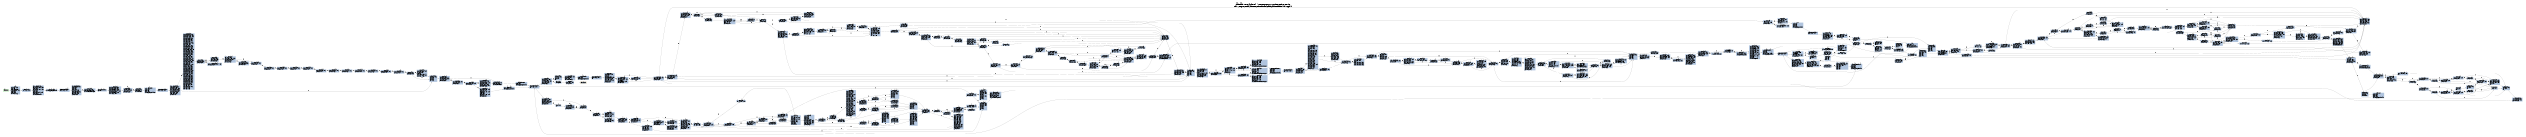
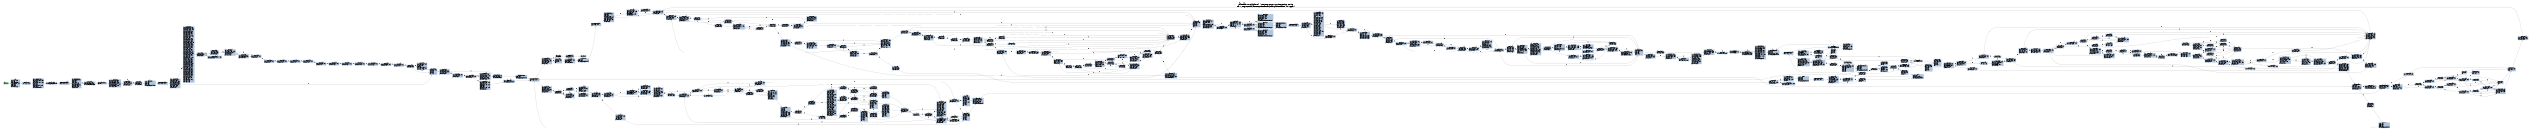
node "0x080a1e8e nop": removed
